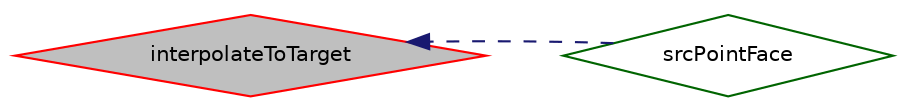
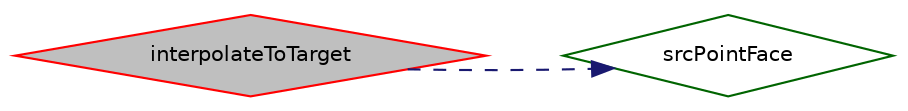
edge "srcPointFace" -> "interpolateToTarget": reversed
